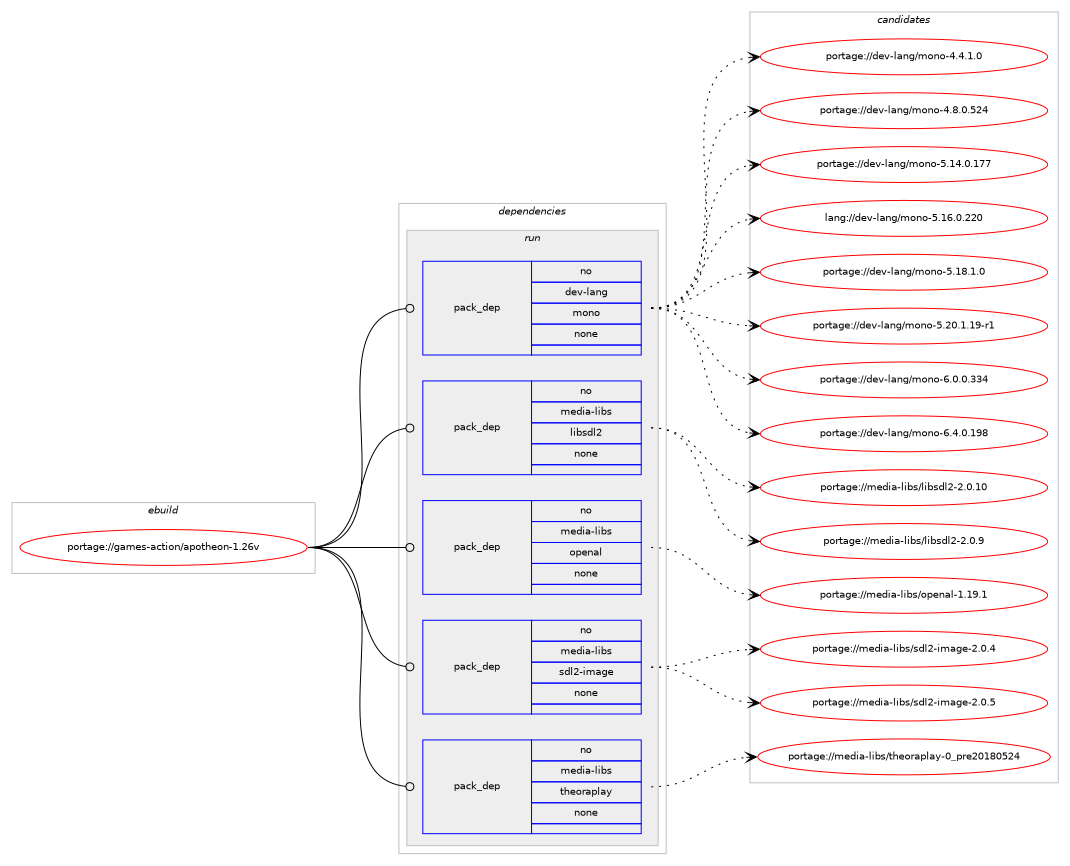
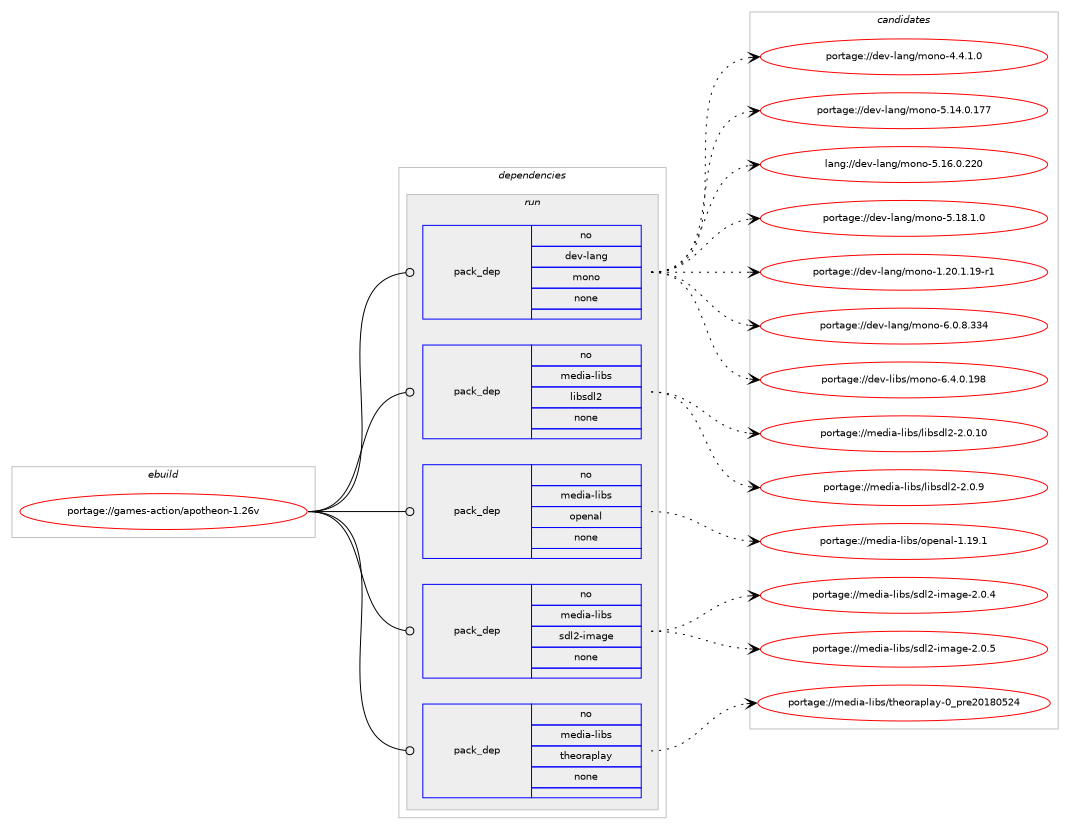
node "portage://dev-lang/mono-4.8.0.524": removed
node "portage://dev-lang/mono-5.20.1.19-r1": label "portage://dev-lang/mono-5.20.1.19-r1" -> "portage://dev-lang/mono-1.20.1.19-r1"
node "portage://dev-lang/mono-6.0.0.334": label "portage://dev-lang/mono-6.0.0.334" -> "portage://dev-lang/mono-6.0.8.334"
node "portage://dev-lang/mono-6.4.0.198": label "portage://dev-lang/mono-6.4.0.198" -> "portage://dev-libs/mono-6.4.0.198"
